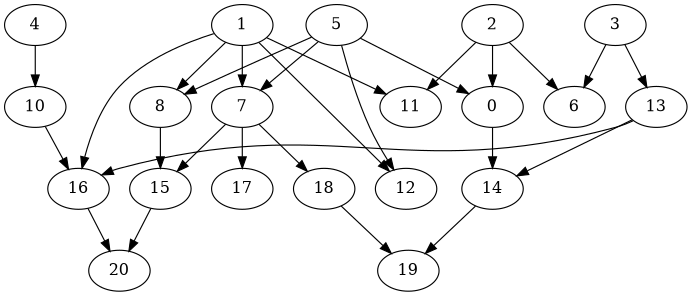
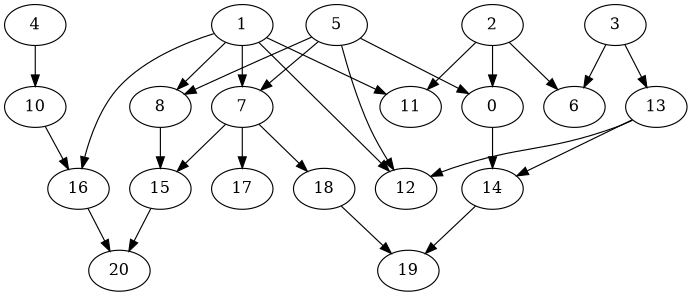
edge "13" -> "16": now "13" -> "12"
